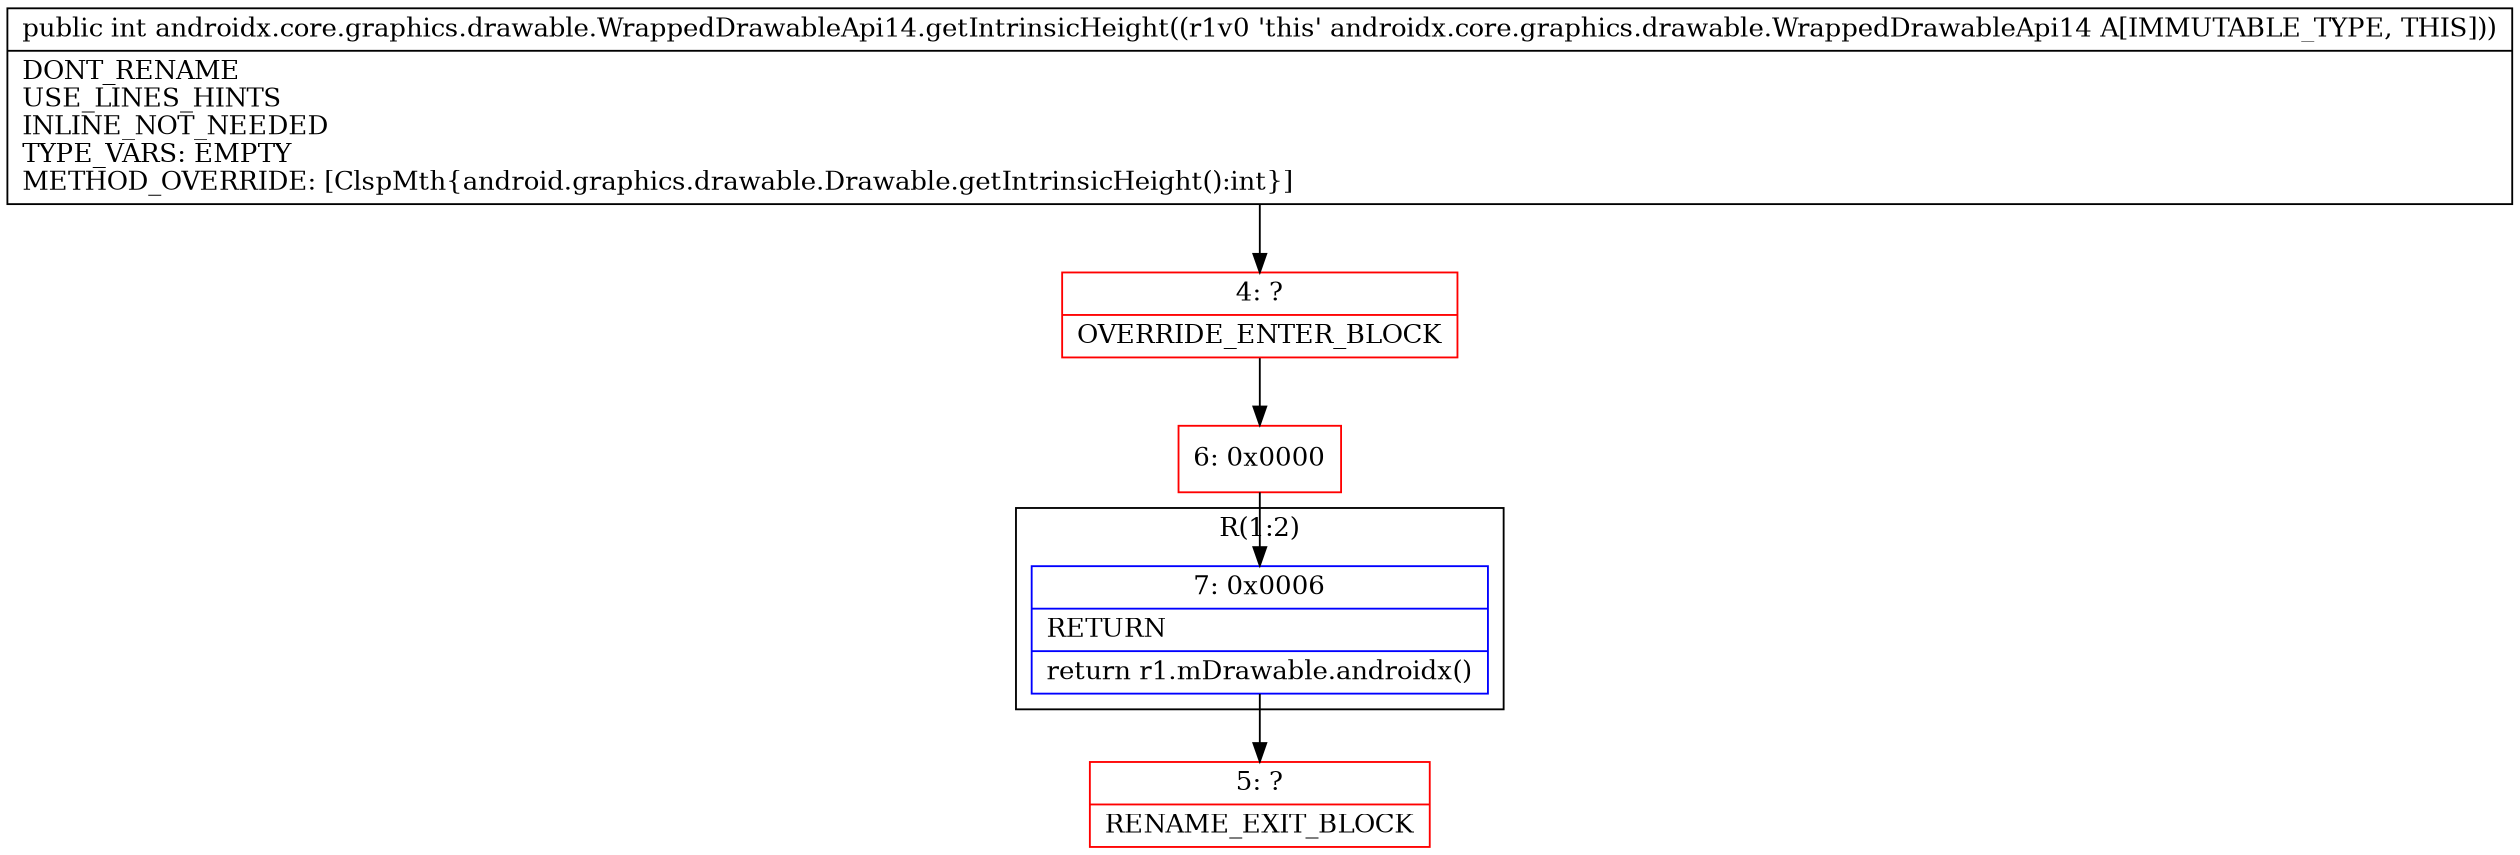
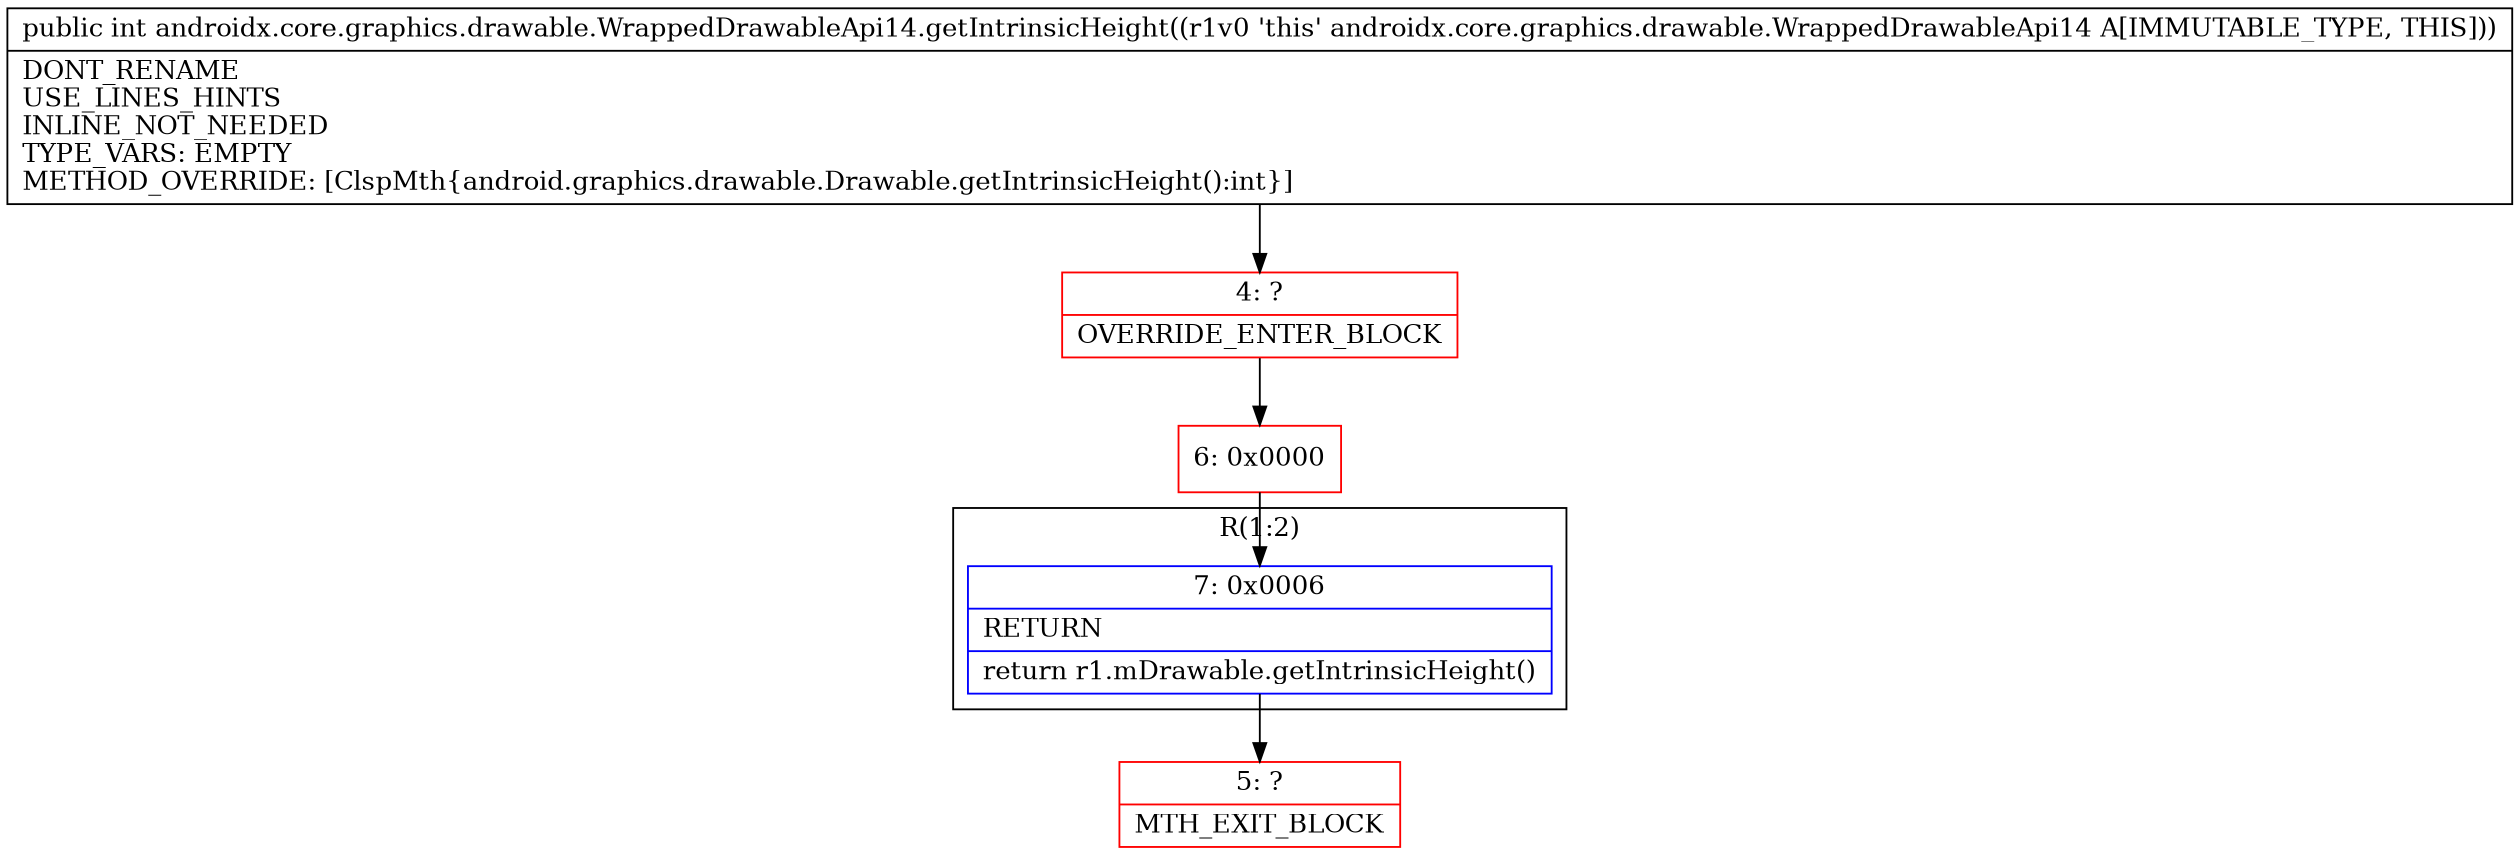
node "7: 0x0006": text "return r1.mDrawable.androidx()" -> "return r1.mDrawable.getIntrinsicHeight()"
node "5: ?": text "RENAME_EXIT_BLOCK" -> "MTH_EXIT_BLOCK"
